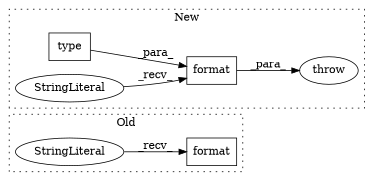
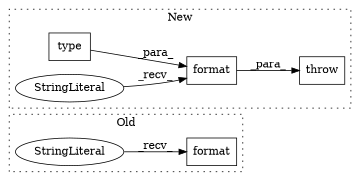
node "throw": shape ellipse -> box
